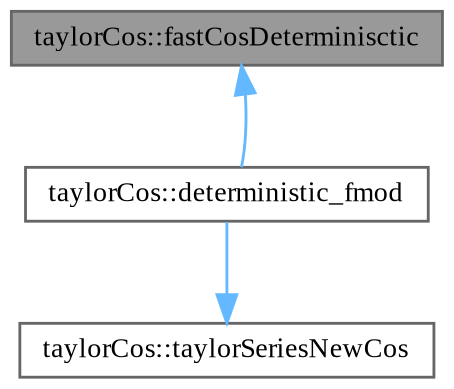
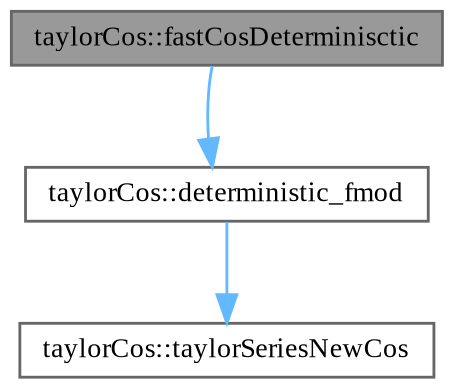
edge "taylorCos::deterministic_fmod" -> "taylorCos::fastCosDeterminisctic": reversed
